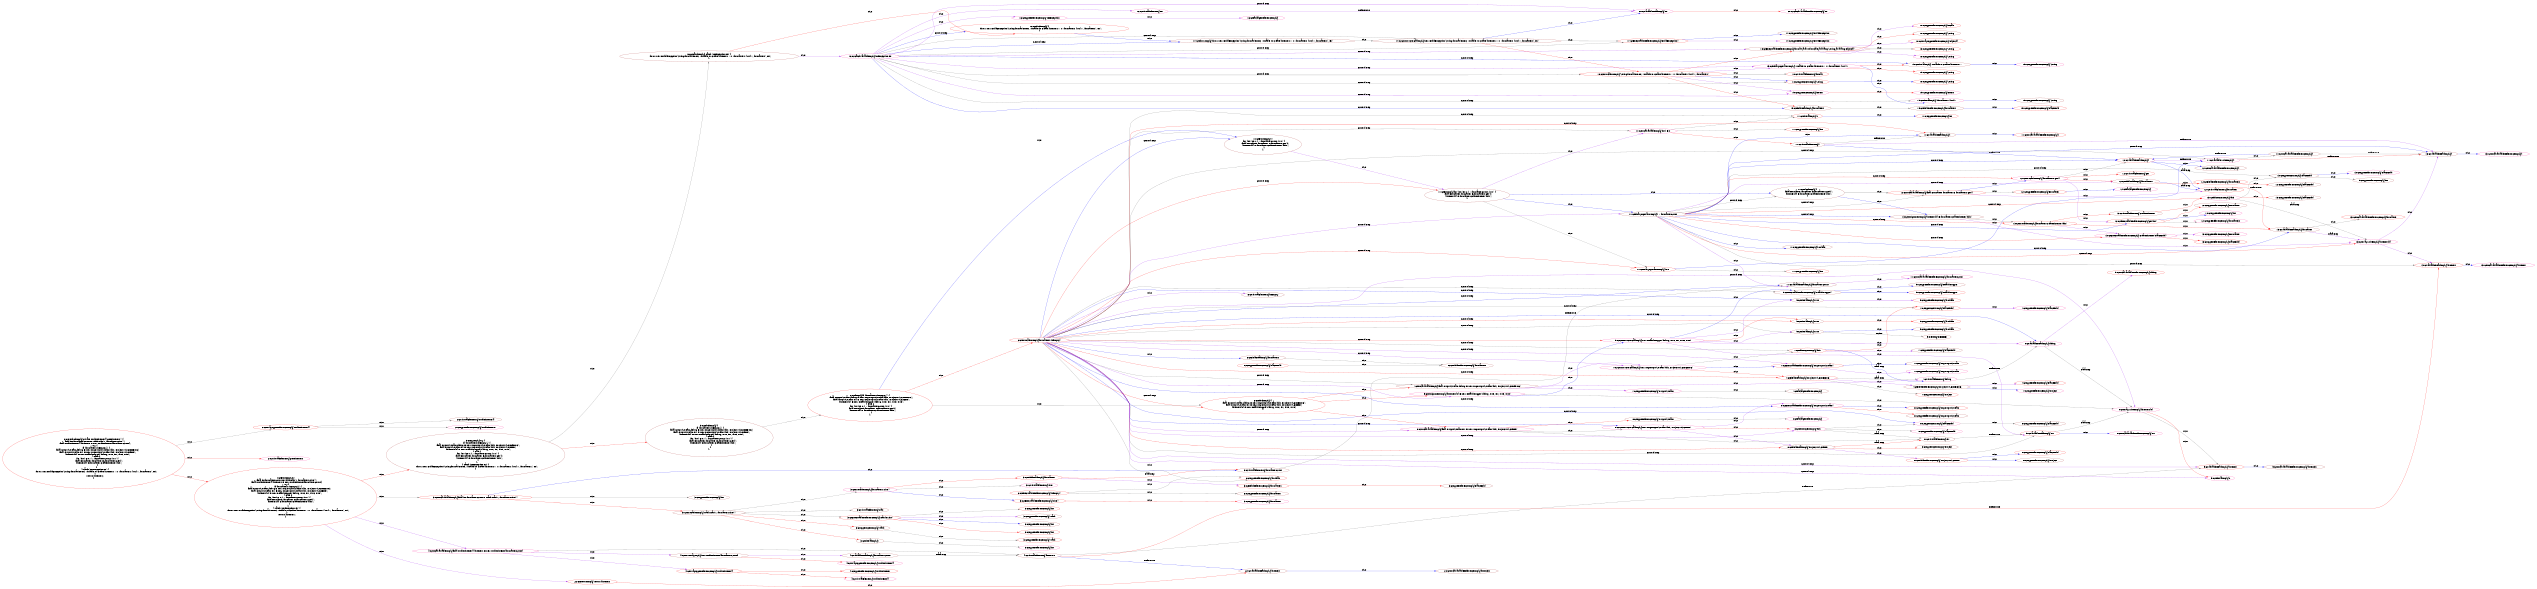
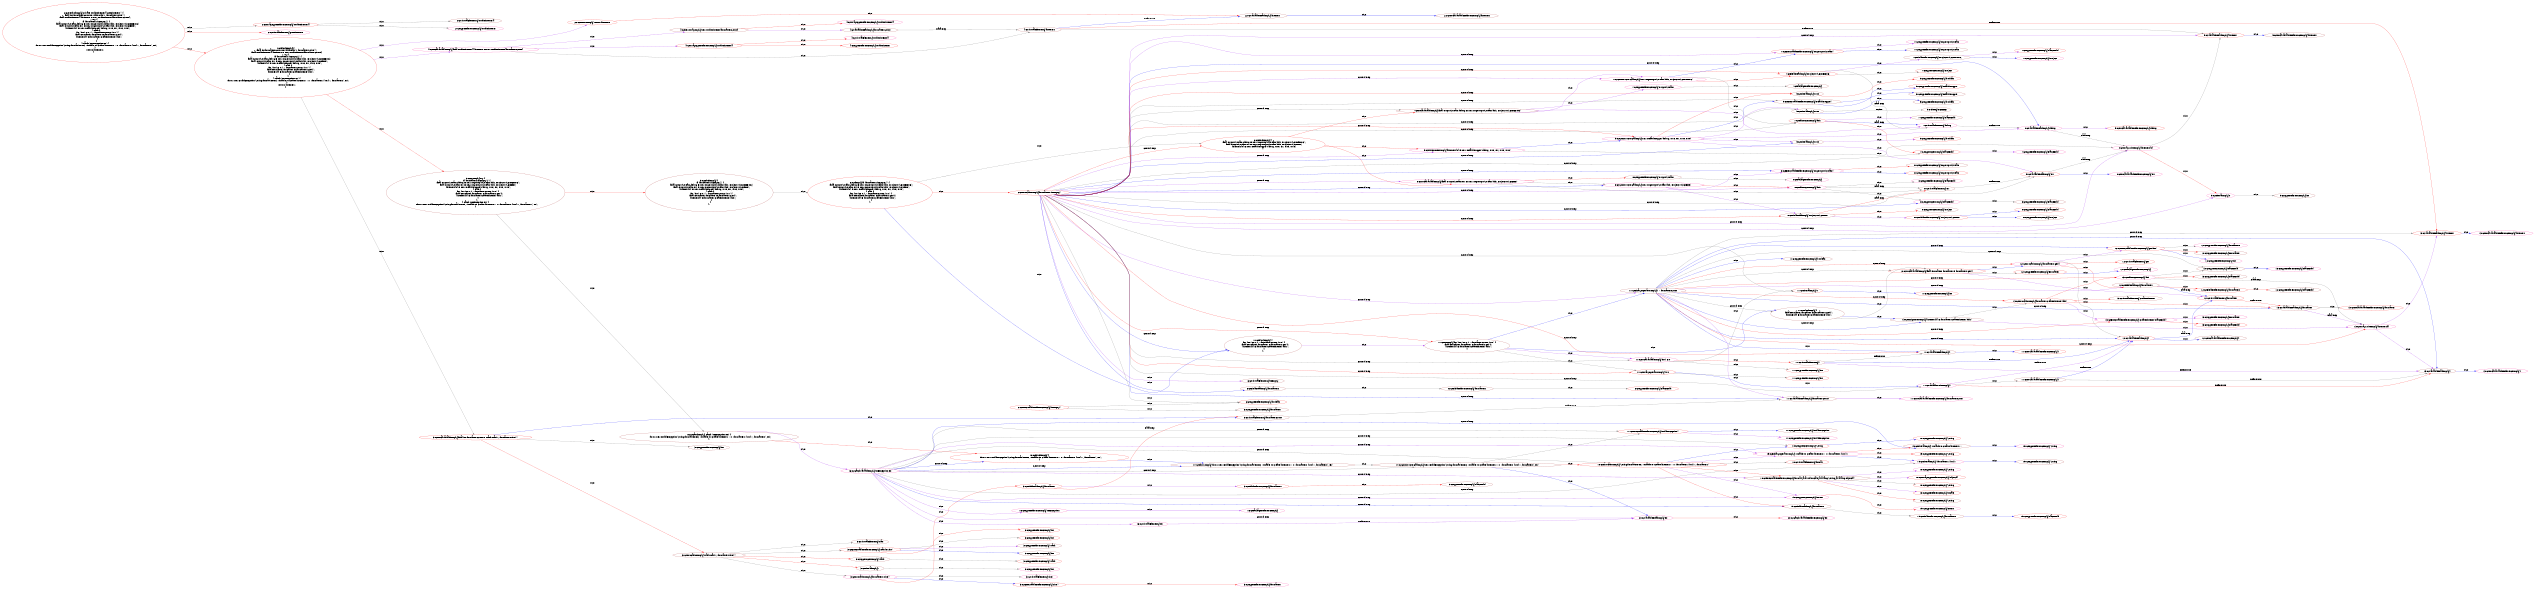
edge "12:CtVariableReadImpl@i" -> "11:CtVariableWriteImpl@i": reversed
edge "13:CtTypeAccessImpl@PlaceHold" -> "9:CtTypeReferenceImpl@int": now "9:CtLiteralImpl@0" -> "9:CtTypeReferenceImpl@int"
edge "13:CtVirtualElement@createListener" -> "13:CtThisAccessImpl@this": now "13:CtInvocationImpl@formatter.createListener(this)" -> "13:CtThisAccessImpl@this"
edge "6:CtTypeReferenceImpl@PlaceHold" -> "6:CtFieldReferenceImpl@formatters": reversed
